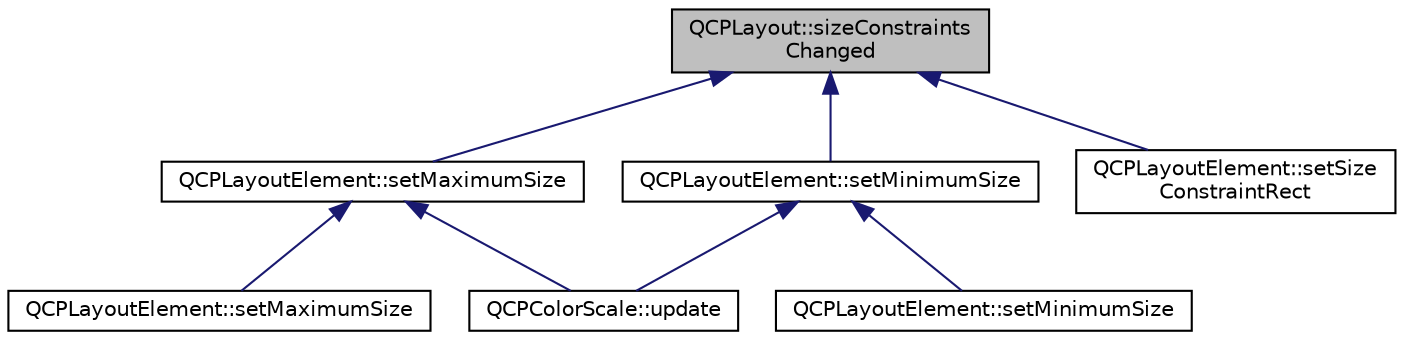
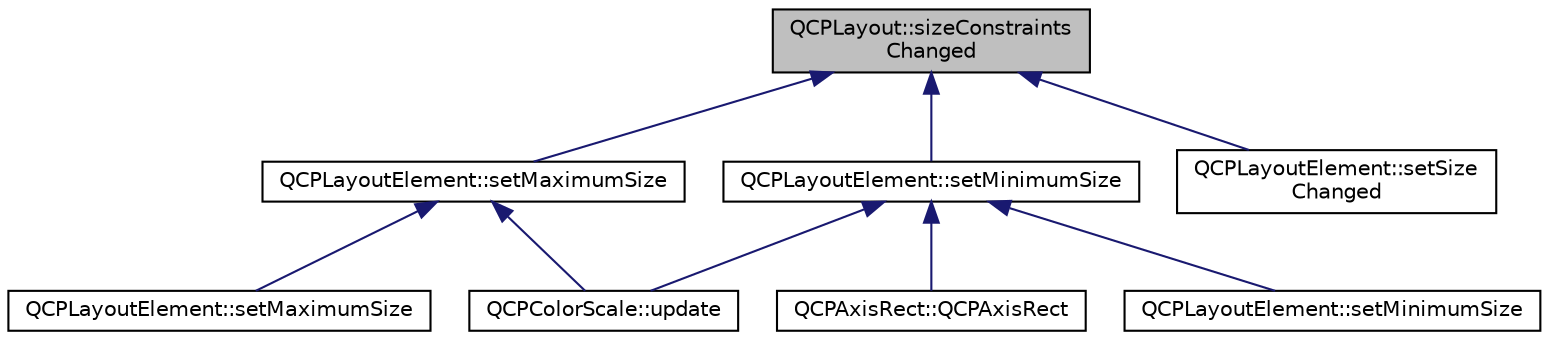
node "QCPLayoutElement::setSize ConstraintRect": label "QCPLayoutElement::setSize ConstraintRect" -> "QCPLayoutElement::setSize Changed"
node "QCPAxisRect::QCPAxisRect": added
